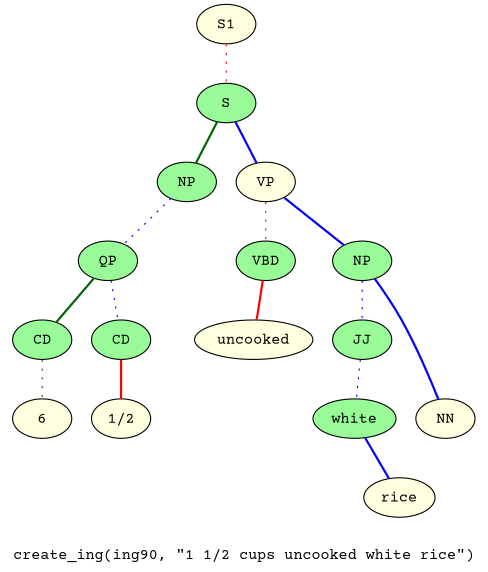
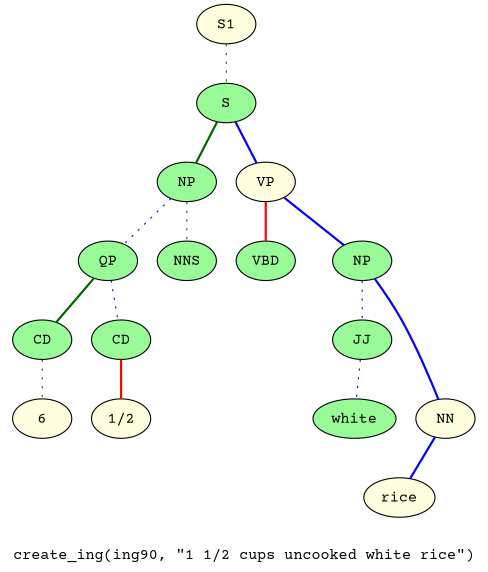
edge "S1" -- "S": color red -> darkgreen
edge "VP" -- "VBD": style dotted -> bold
node "NNS": added
node "uncooked": removed
edge "white" -- "rice": now "NN" -- "rice"
